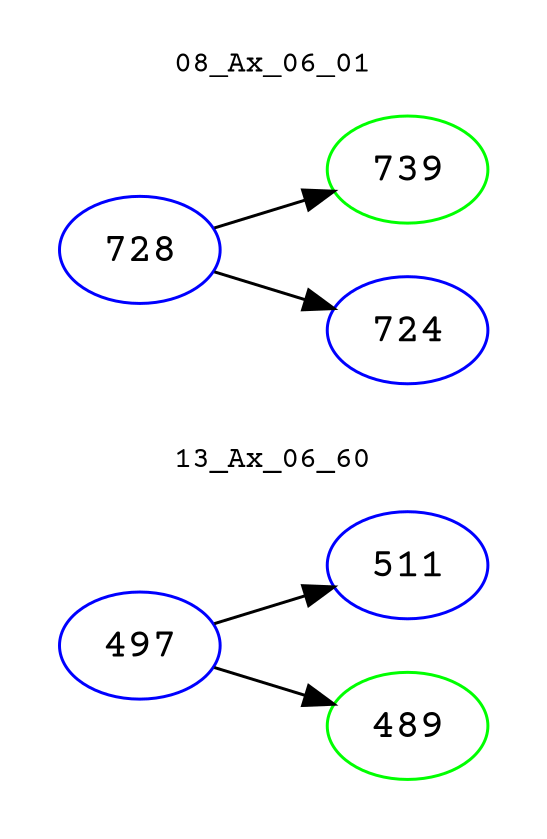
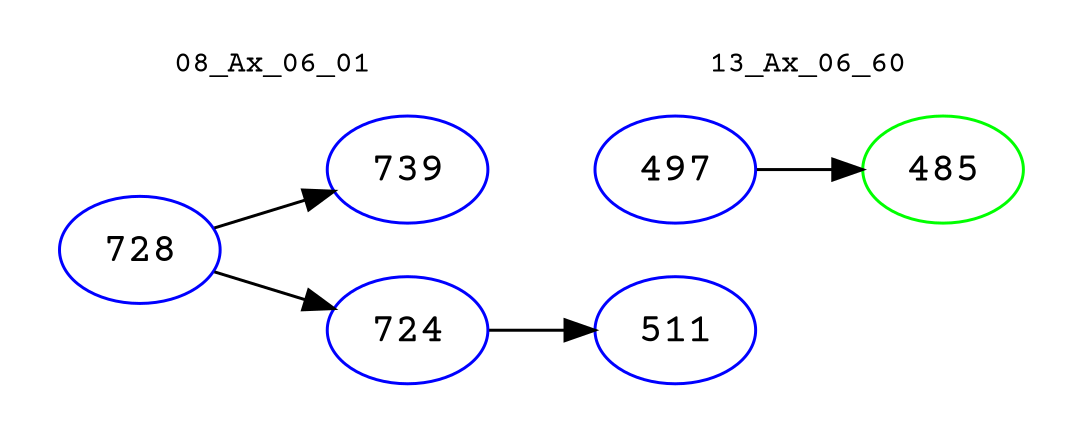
node "739": color green -> blue
edge "497" -> "511": now "724" -> "511"
node "489": label "489" -> "485"
